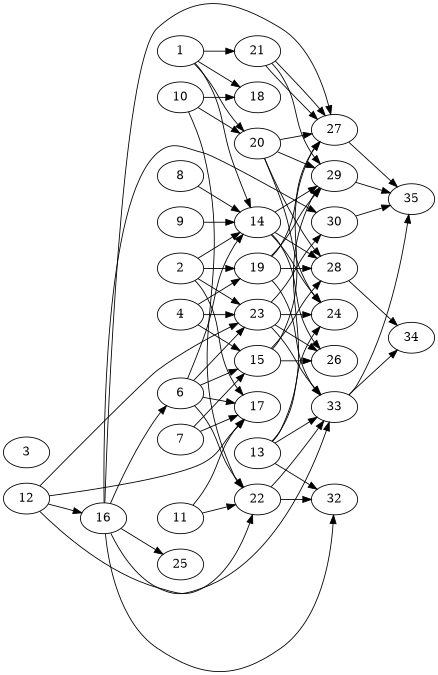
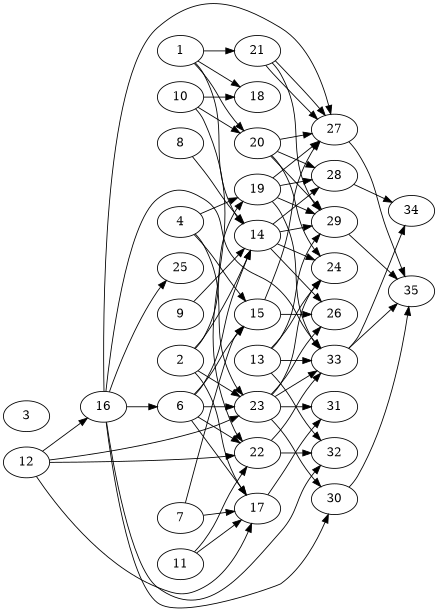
edge "15" -> "28": removed
node "31": added
